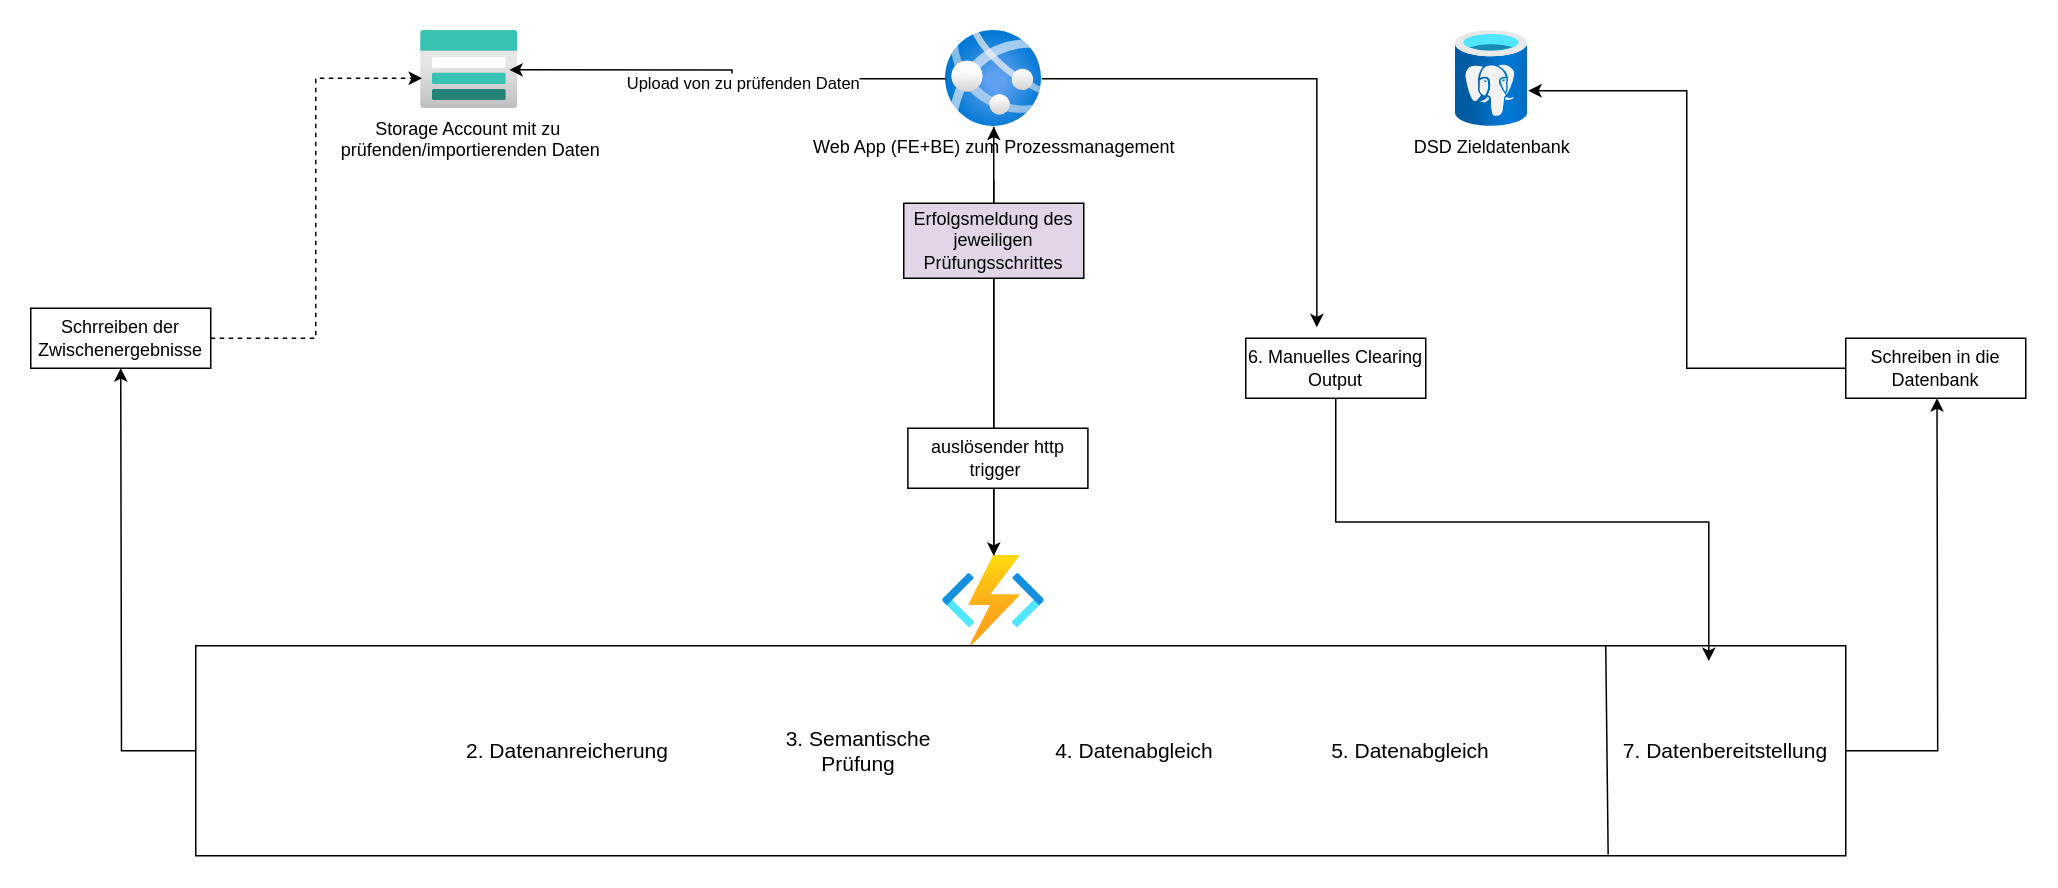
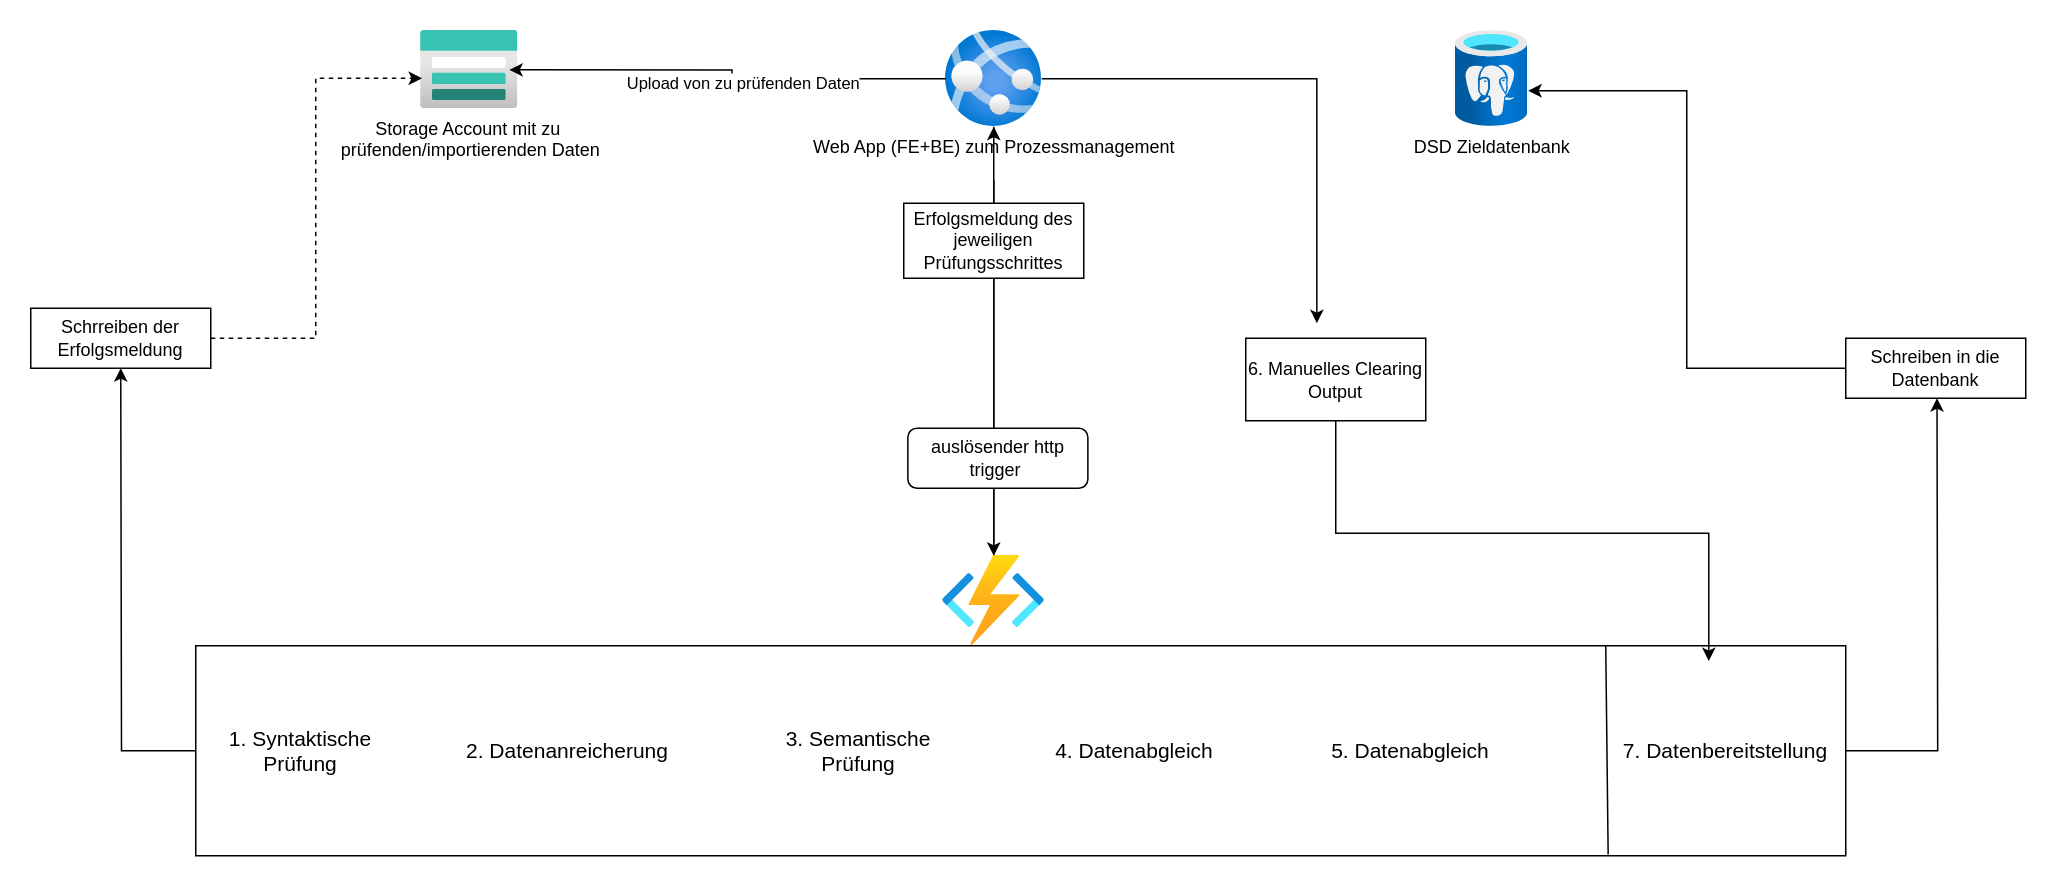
node "Erfolgsmeldung des jeweiligen Prüfungsschrittes": fillcolor #e1d5e7 -> #ffffff
node "Schrreiben der Zwischenergebnisse": label "Schrreiben der Zwischenergebnisse" -> "Schrreiben der Erfolgsmeldung"
node "6. Manuelles Clearing Output": size 180x60 -> 180x83
node "auslösender http trigger": shape rectangle -> rounded rectangle
node "1. Syntaktische Prüfung": added
